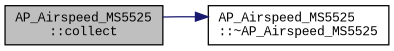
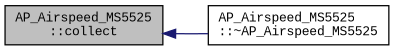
edge "AP_Airspeed_MS5525 ::collect" -> "AP_Airspeed_MS5525 ::~AP_Airspeed_MS5525": reversed
